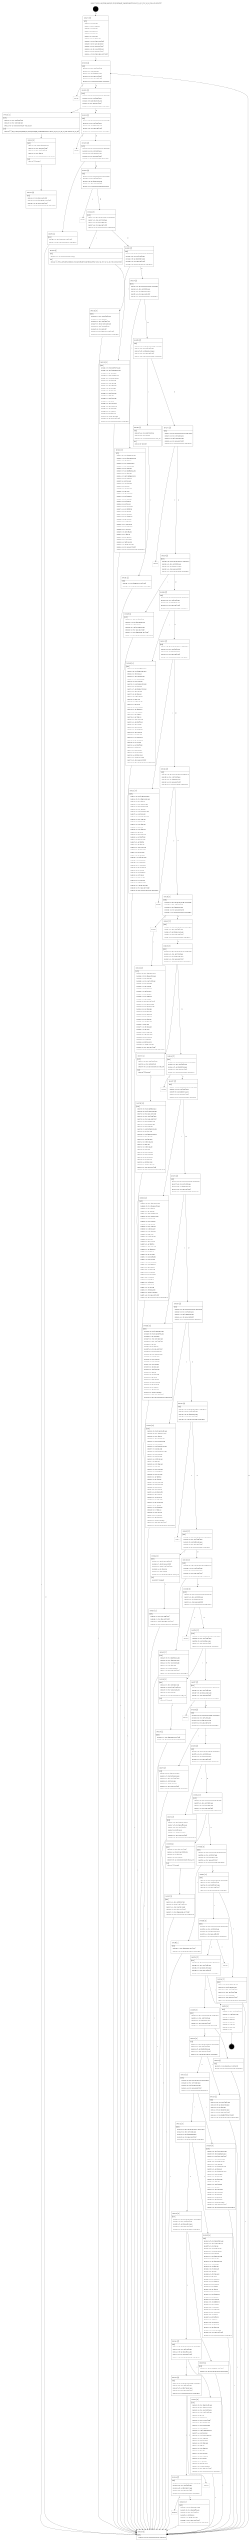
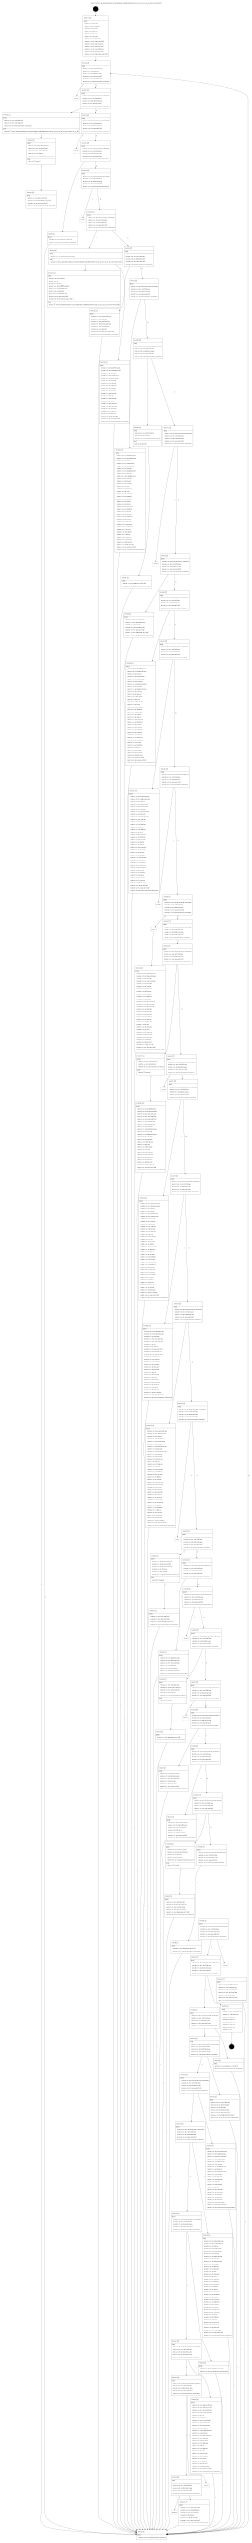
node "0x401ab2 [40]": added
node "0x40159c [25]": removed
